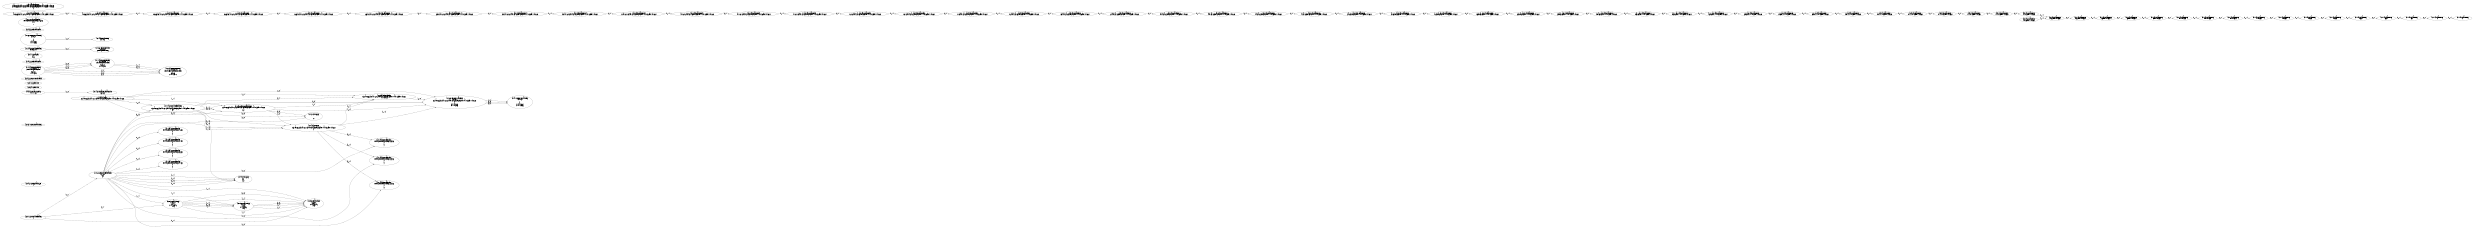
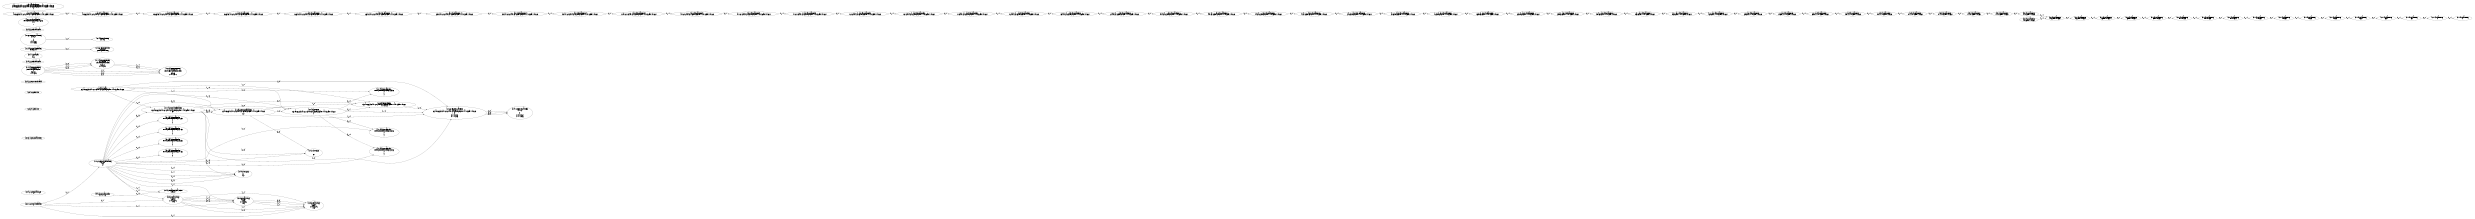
edge "4217062.GetModuleFileNameA 4194304 .ZM 261" -> "4220030.LoadStringA 4194304 65501 2147413396 4096": now "4217062.GetModuleFileNameA 4194304 .ZM 261" -> "4201415.InitializeCriticalSection 4830664"
edge "4220712.GetModuleHandleA 0" -> "4220030.LoadStringA 4194304 65503 2147413396 4096": added, label "(0-->1)"
